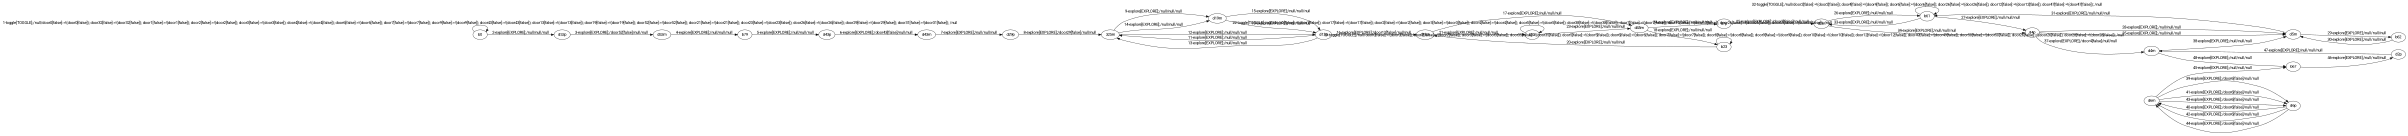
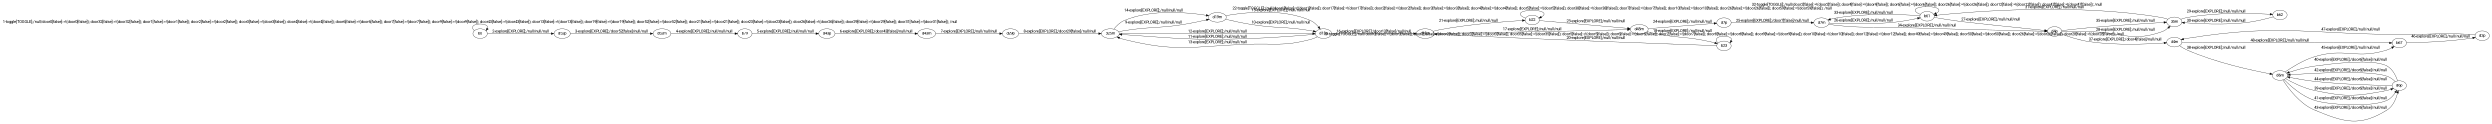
edge "d4m" -> "d5m": now "d4m" -> "d6m"
